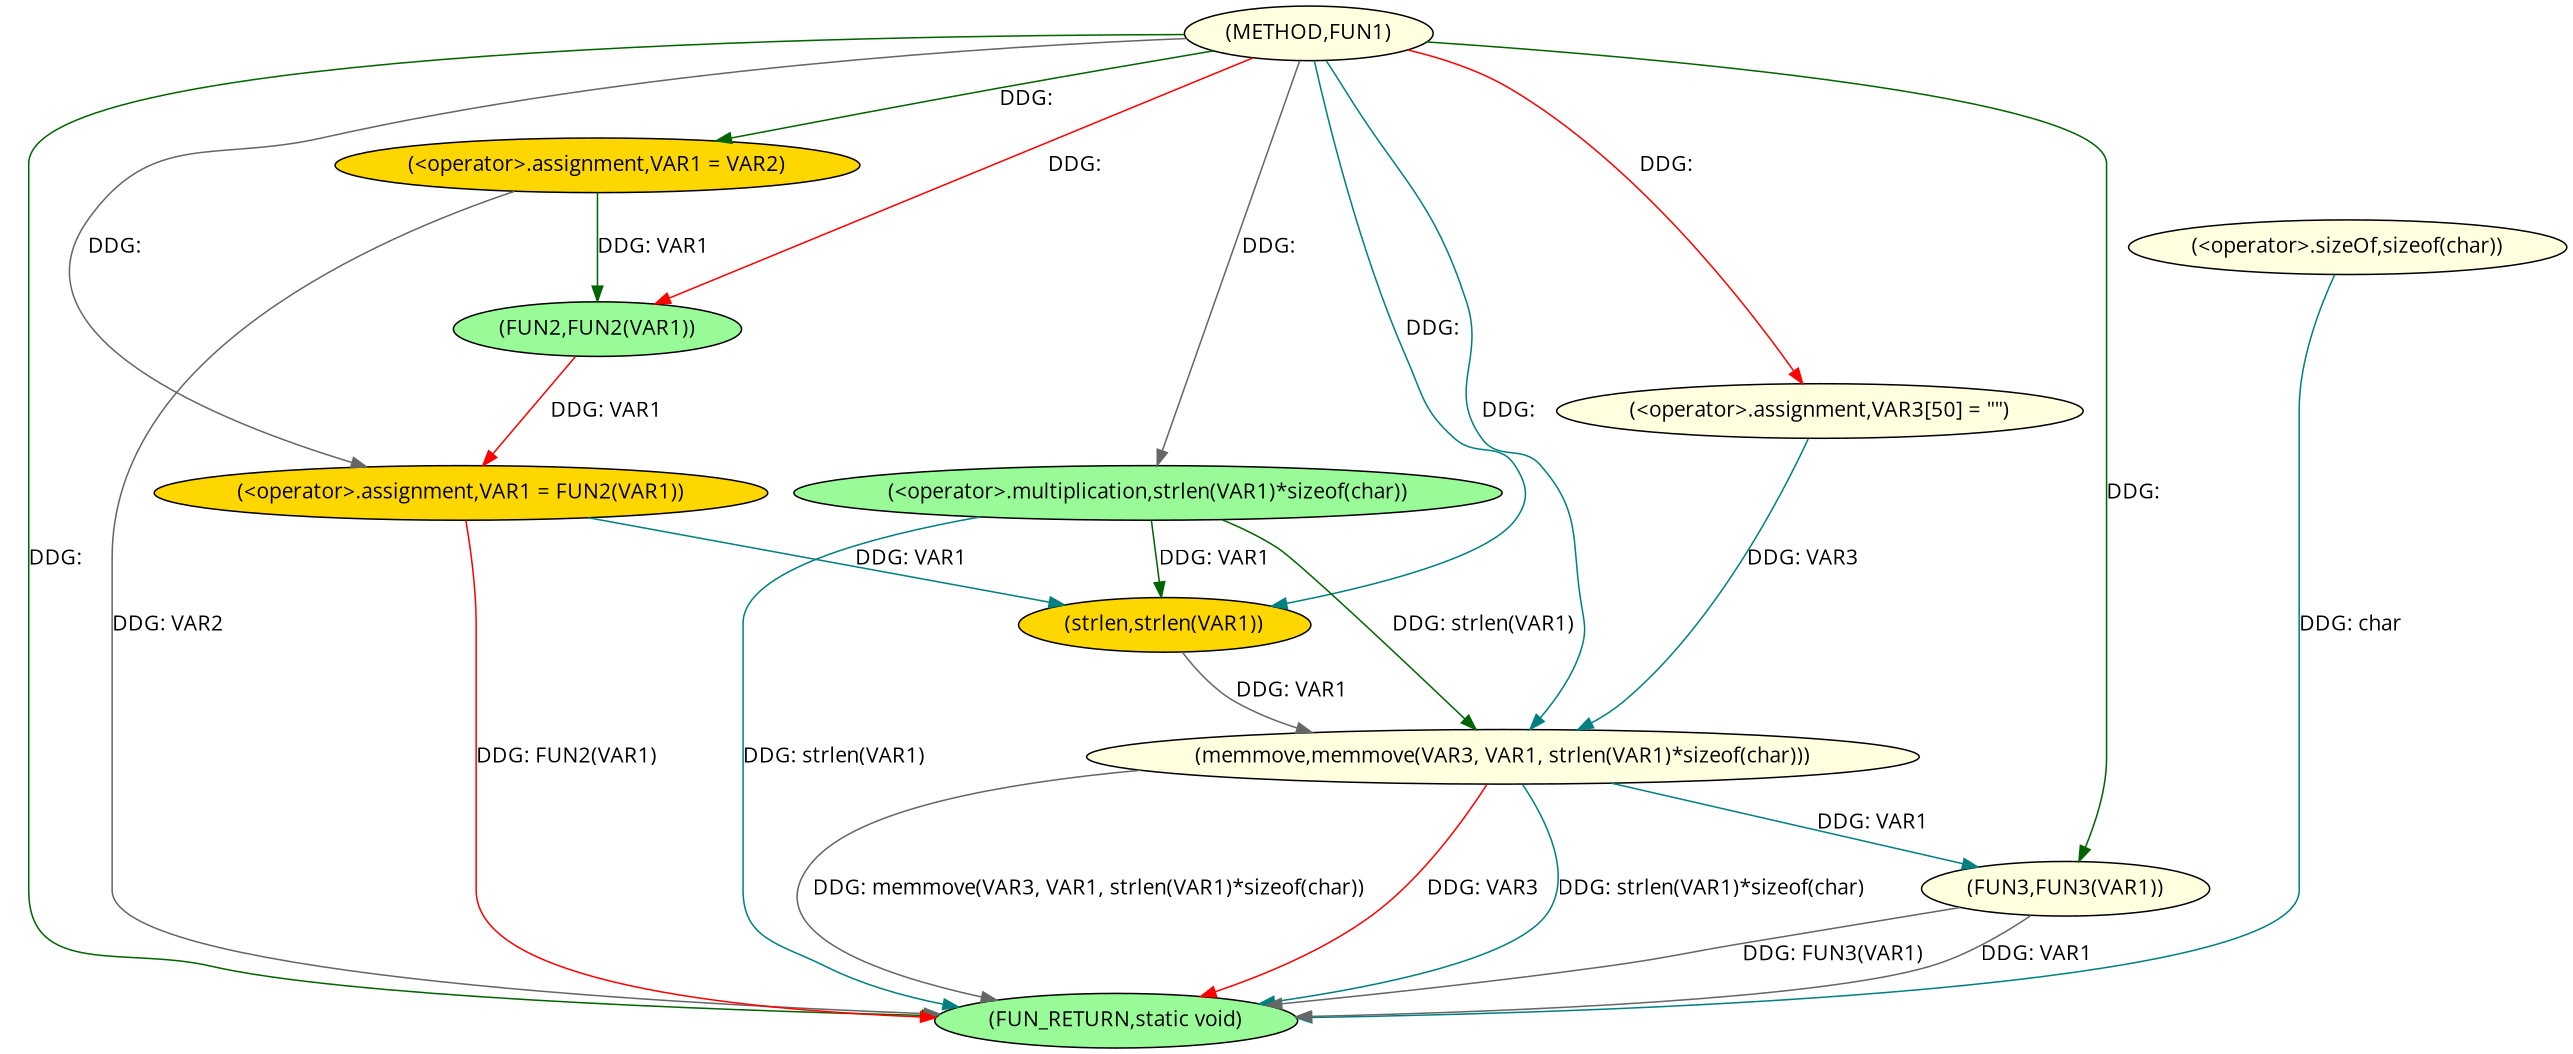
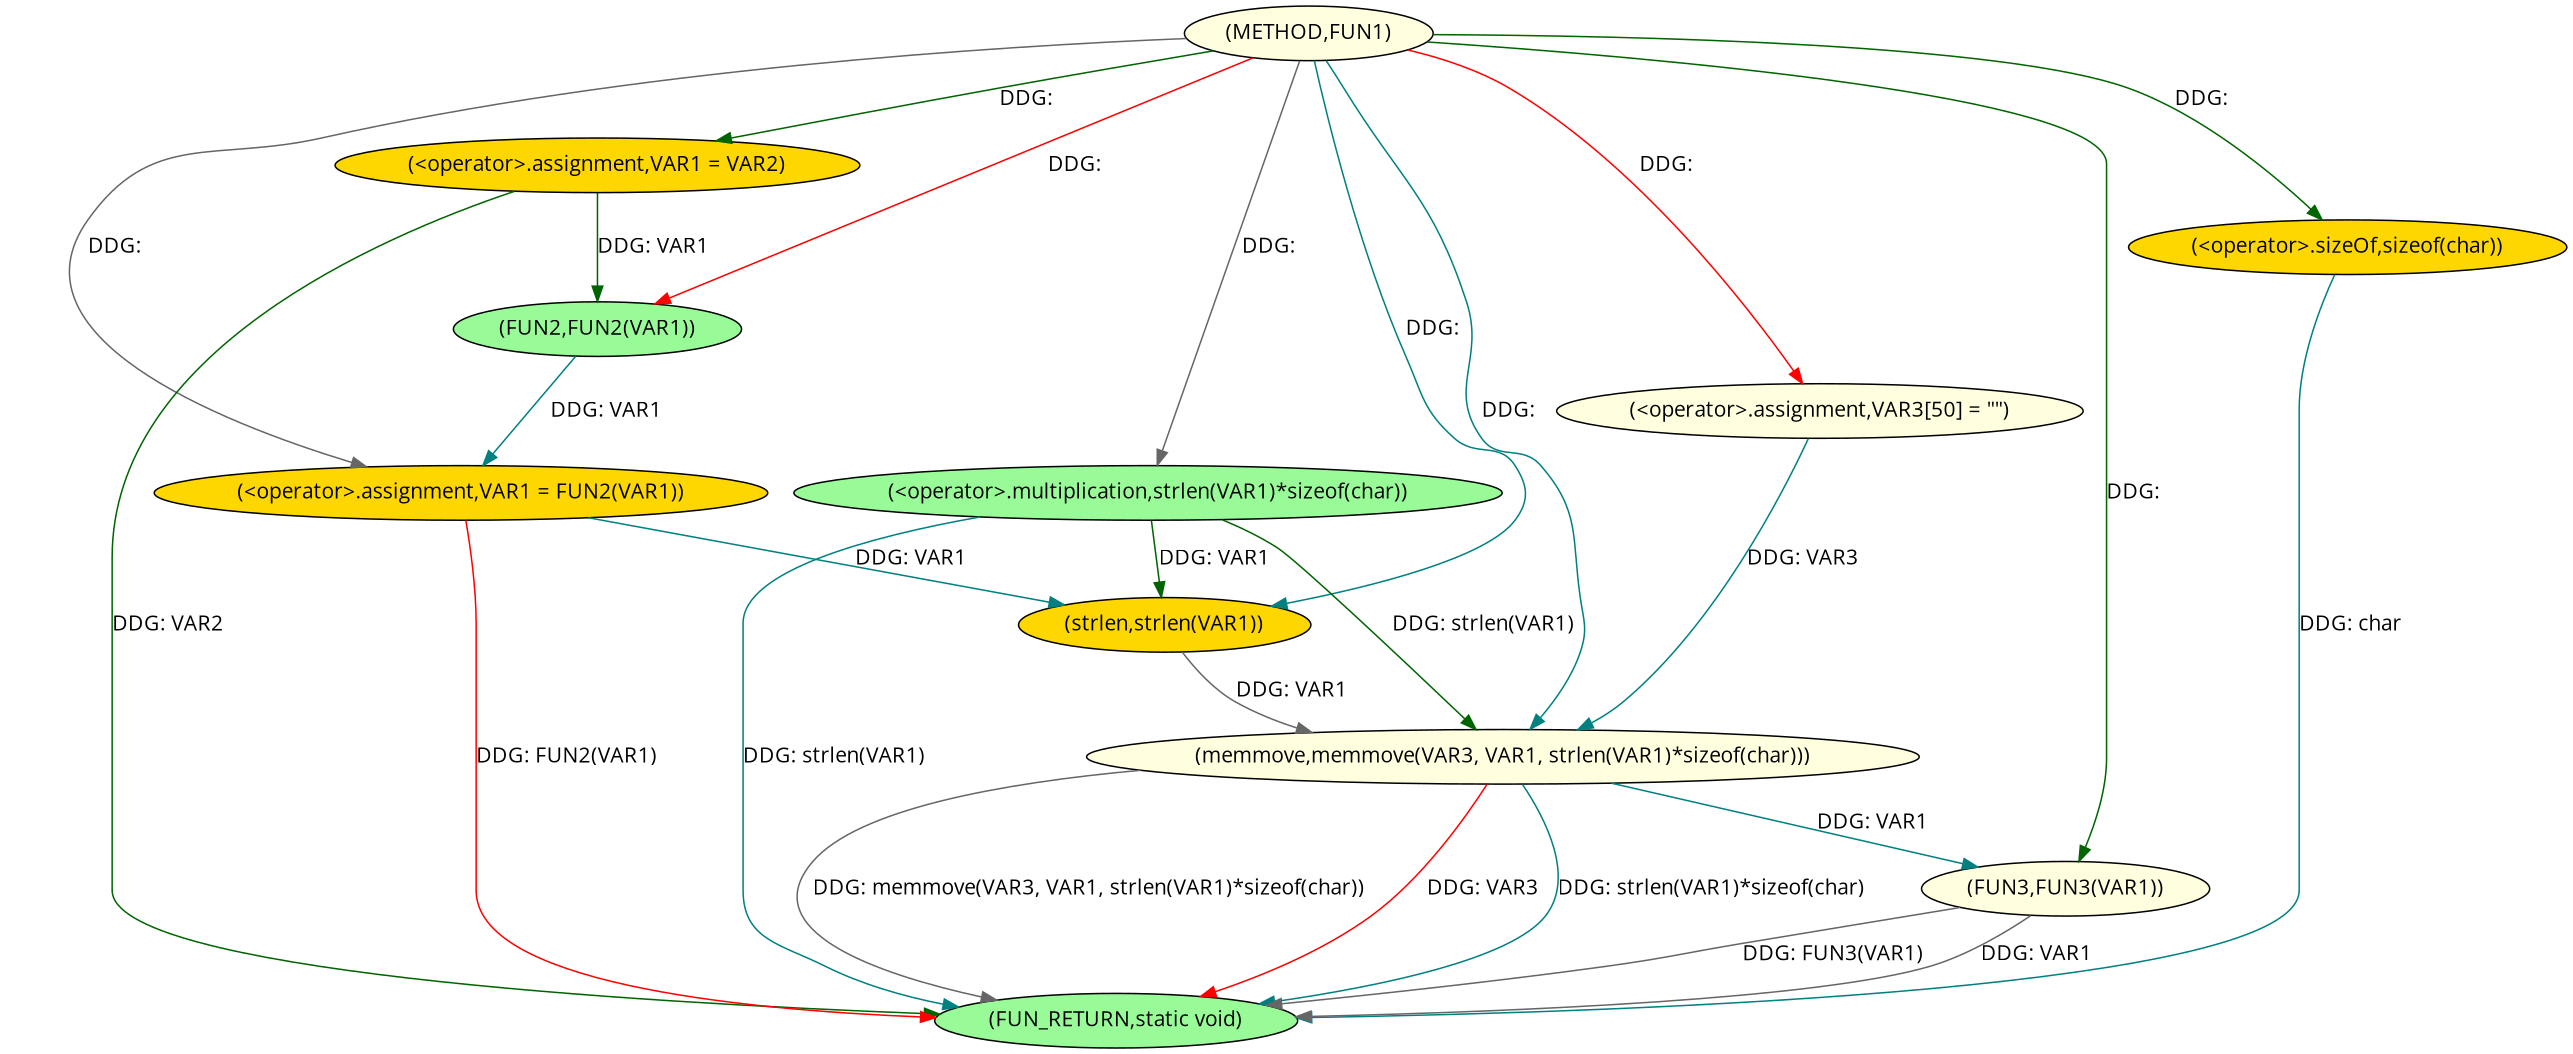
node "(<operator>.sizeOf,sizeof(char))": fillcolor lightyellow -> gold
edge "(METHOD,FUN1)" -> "(FUN_RETURN,static void)": now "(METHOD,FUN1)" -> "(<operator>.sizeOf,sizeof(char))"
edge "(FUN2,FUN2(VAR1))" -> "(<operator>.assignment,VAR1 = FUN2(VAR1))": color red -> teal
edge "(<operator>.assignment,VAR1 = VAR2)" -> "(FUN_RETURN,static void)": color gray40 -> darkgreen
